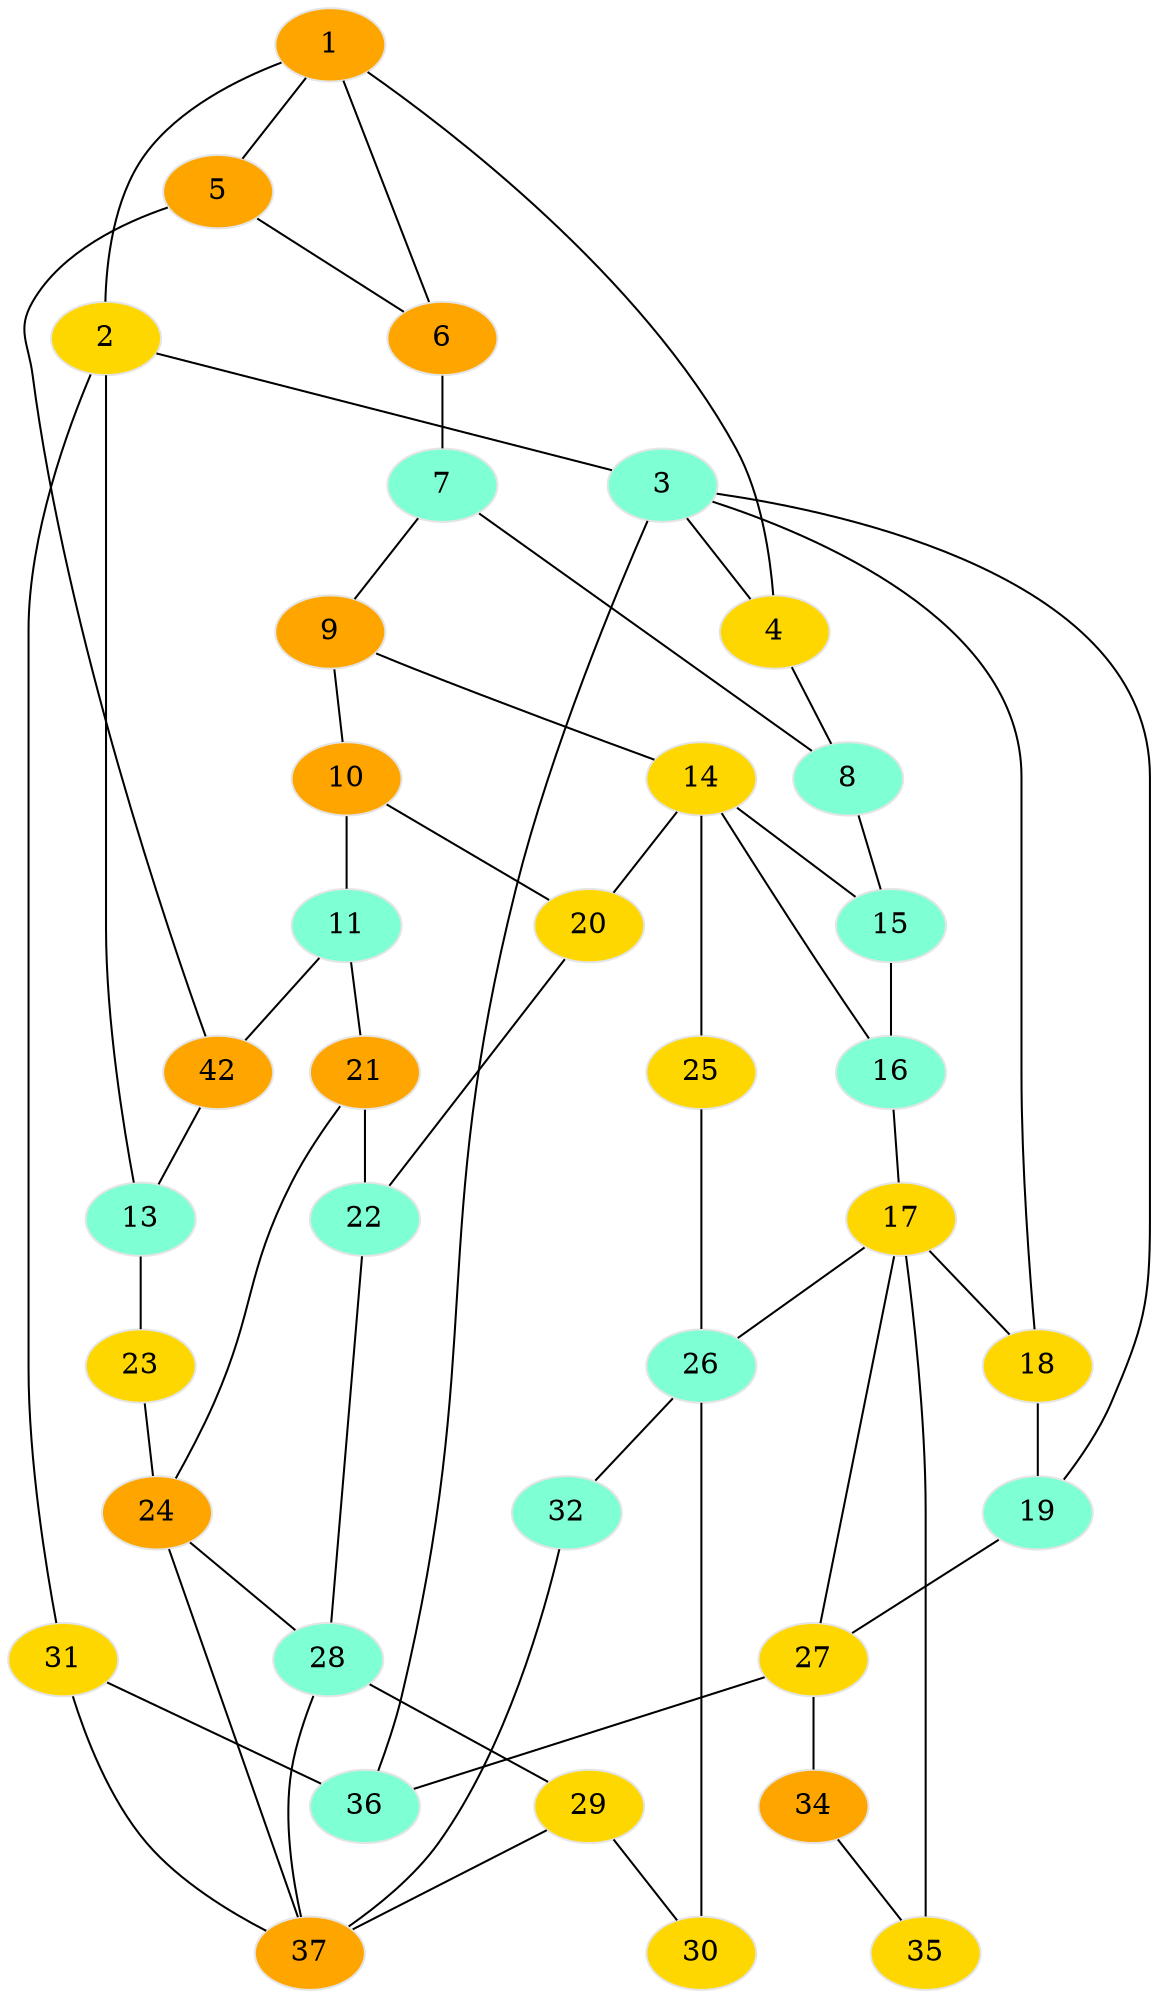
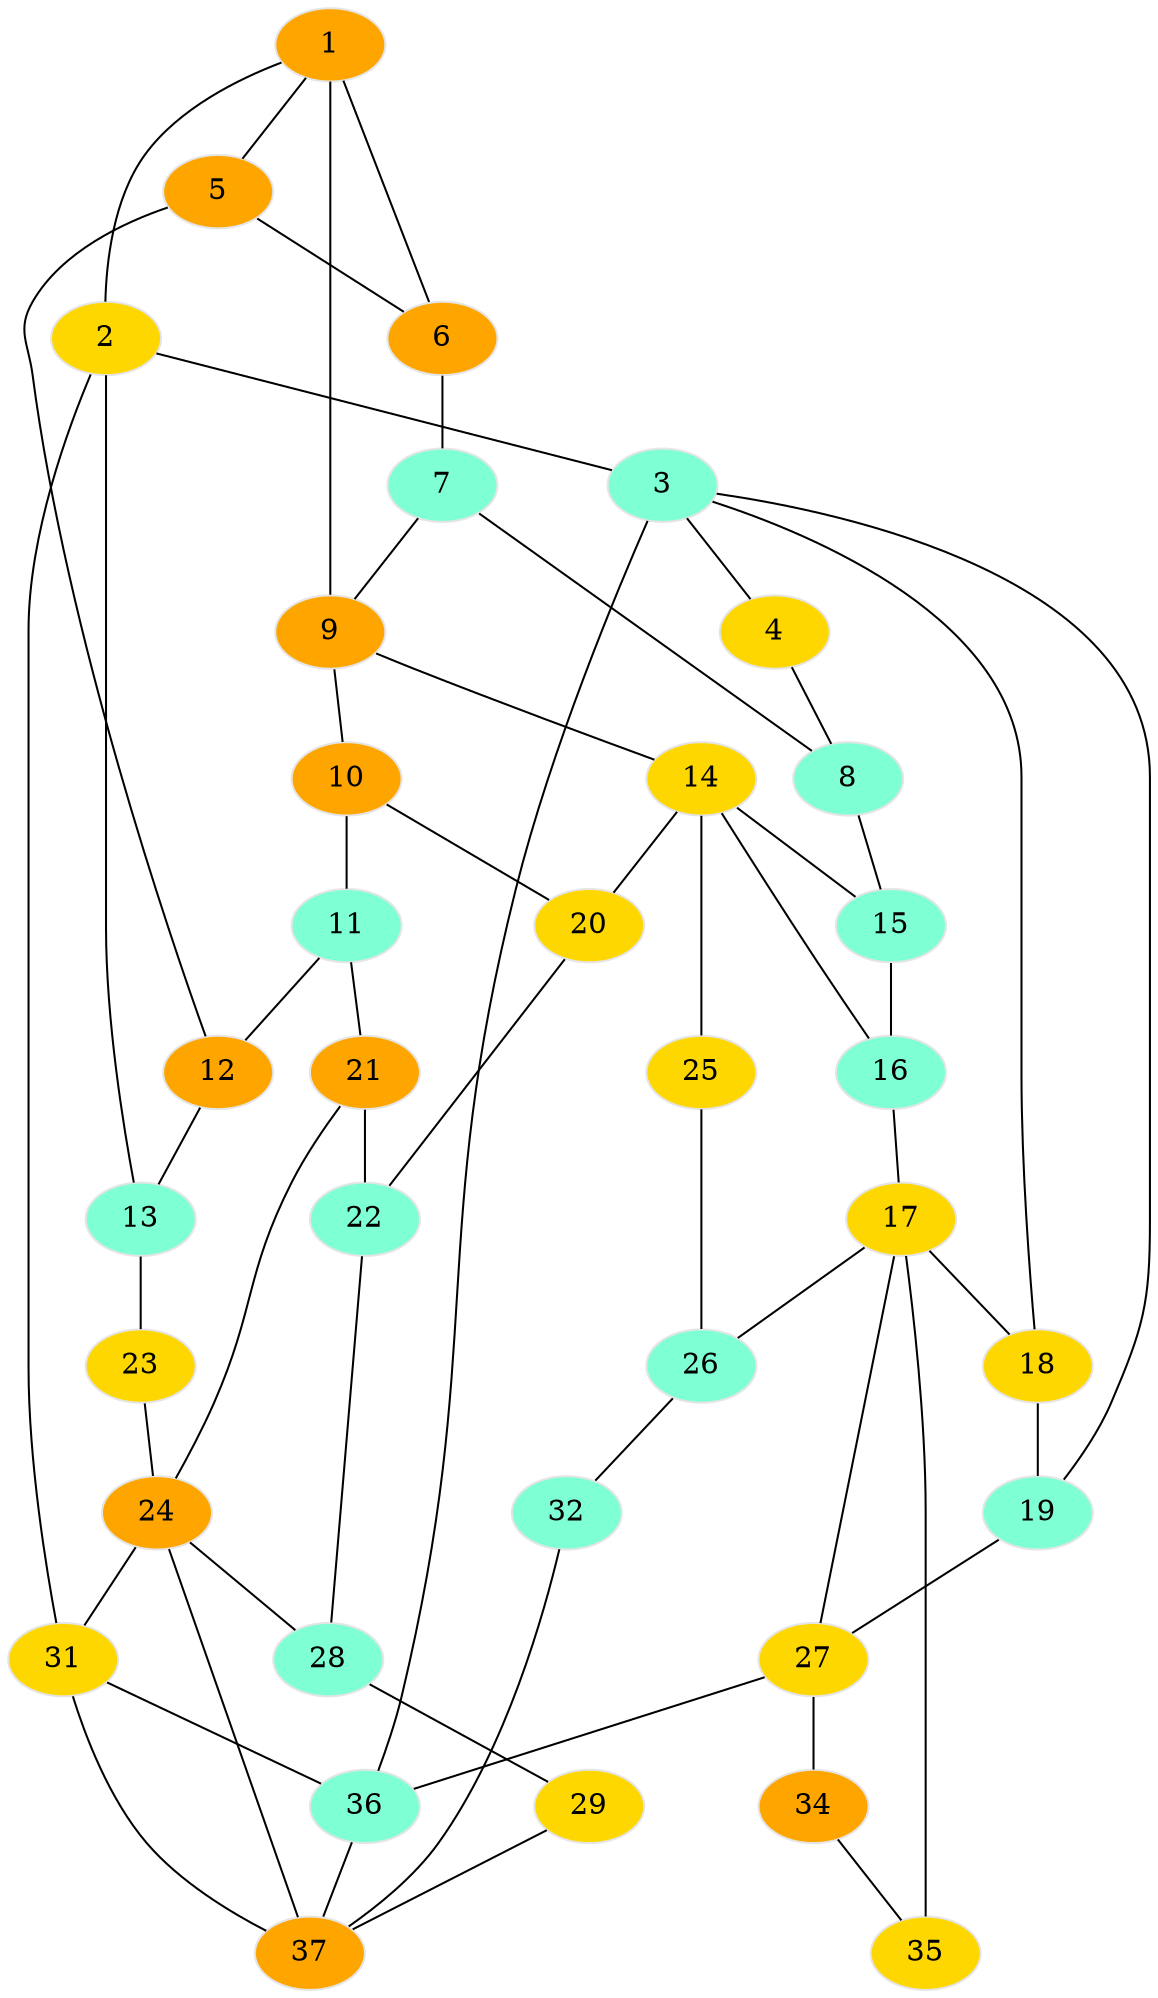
edge "1" -- "4": now "1" -- "9"
node "42": label "42" -> "12"
edge "24" -- "31": added
edge "28" -- "37": now "36" -- "37"
node "30": removed
